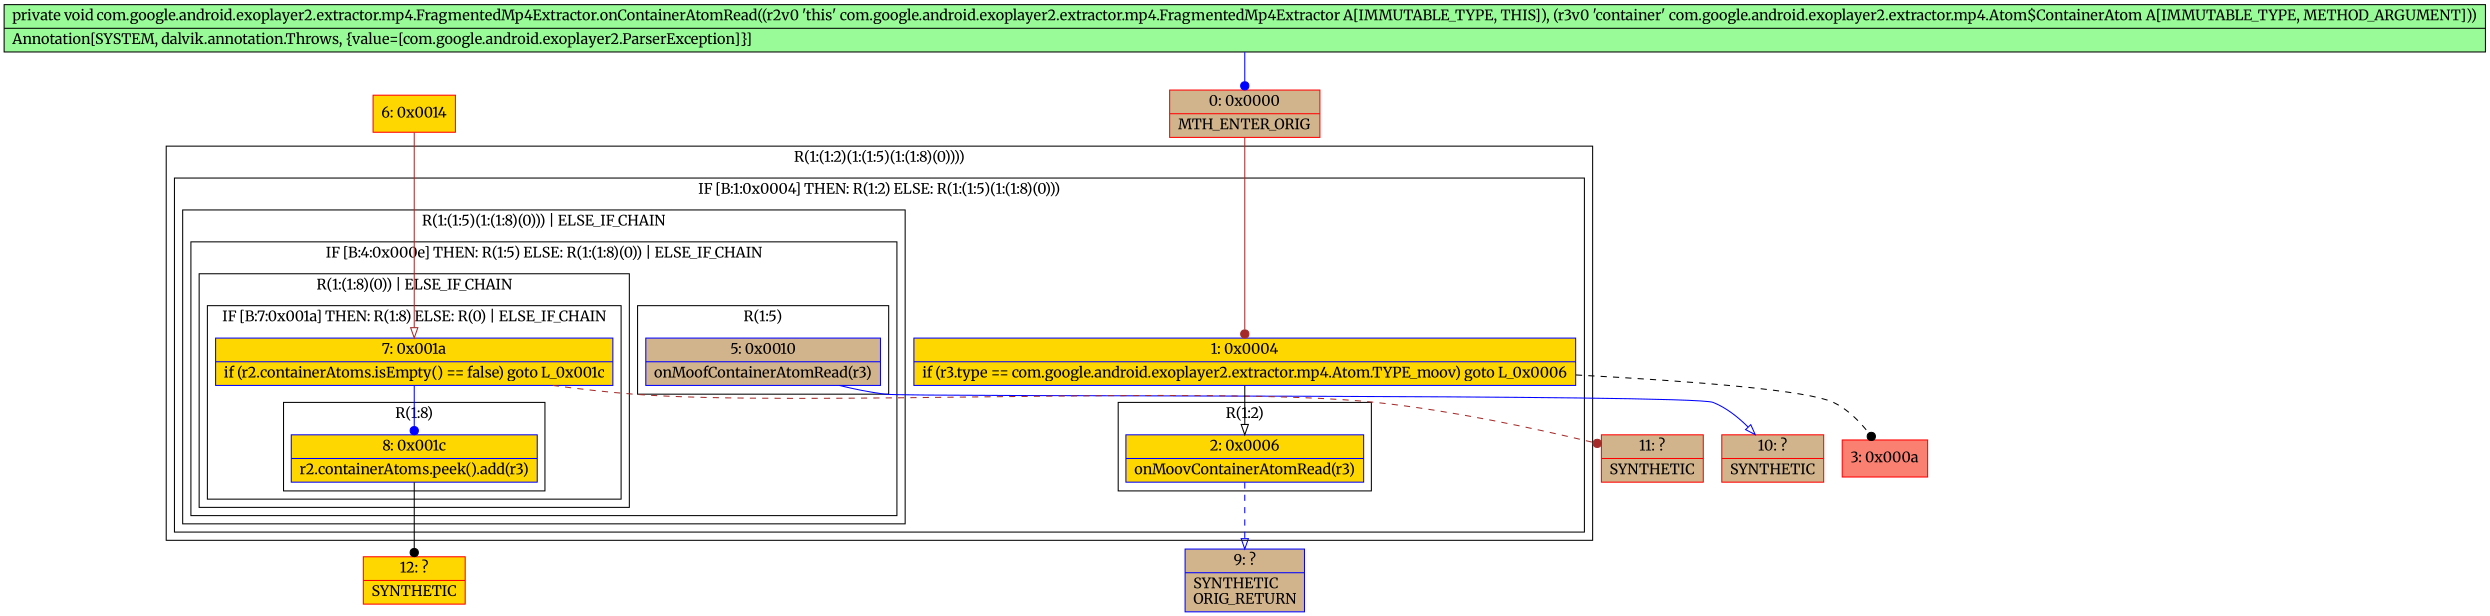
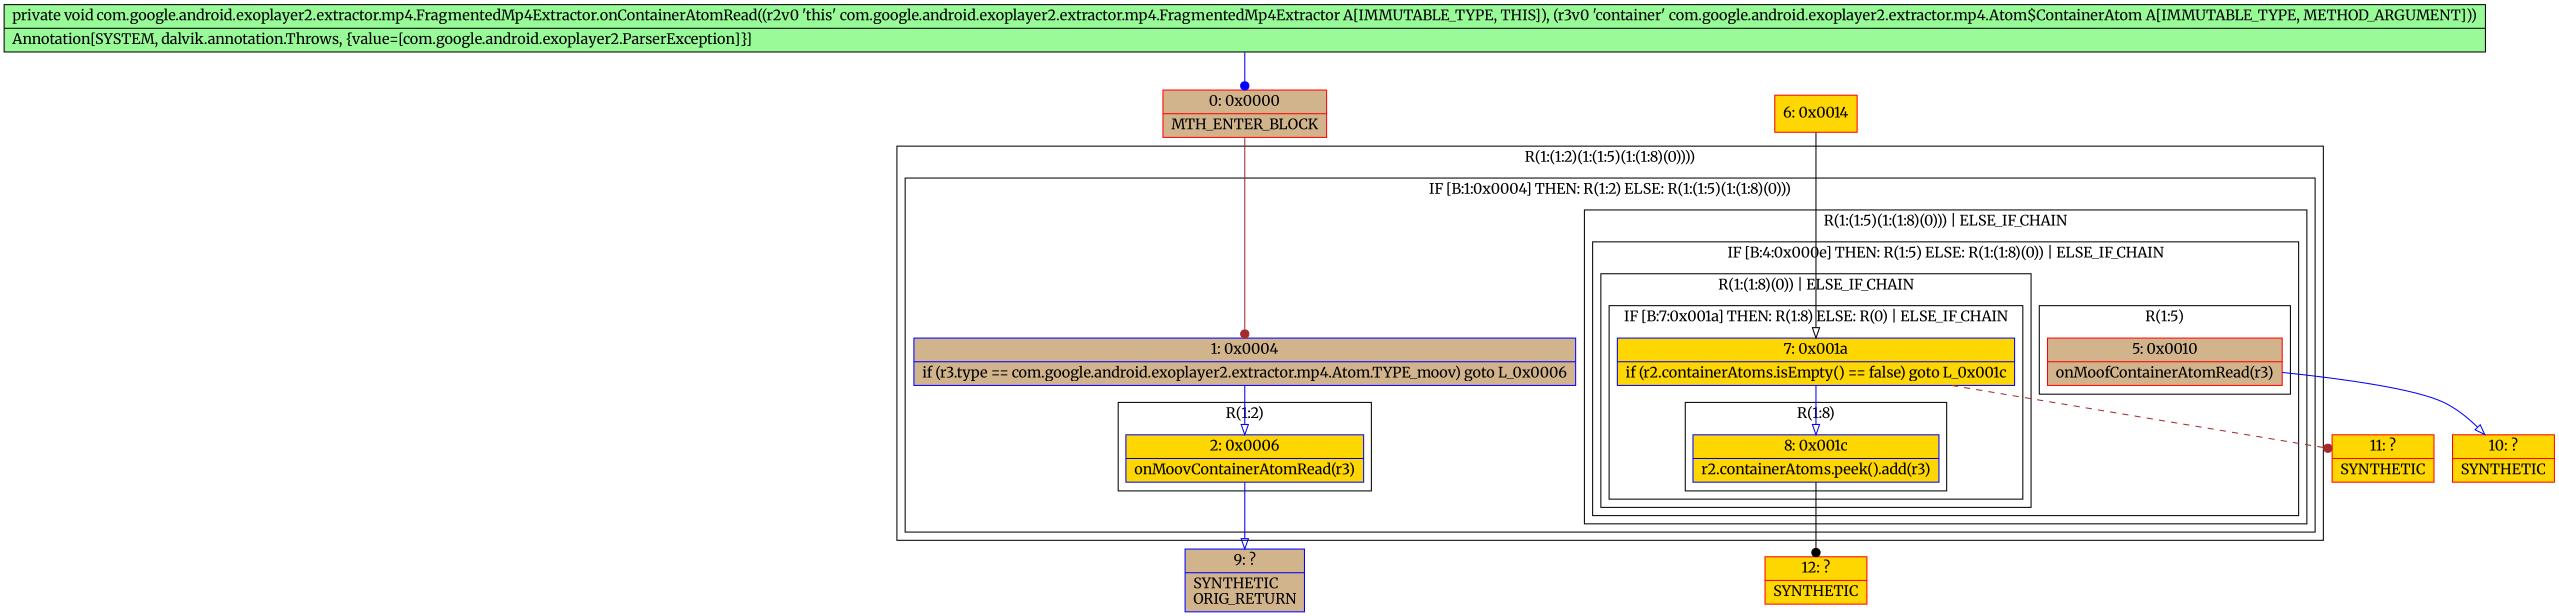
node "0: 0x0000": text "MTH_ENTER_ORIG" -> "MTH_ENTER_BLOCK"
edge "6: 0x0014" -> "7: 0x001a": color brown -> black
node "5: 0x0010": color blue -> red
node "1: 0x0004": fillcolor gold -> tan
edge "7: 0x001a" -> "8: 0x001c": arrowhead dot -> onormal
edge "1: 0x0004" -> "2: 0x0006": color black -> blue
node "11: ?": fillcolor tan -> gold
node "10: ?": fillcolor tan -> gold
node "3: 0x000a": removed
edge "2: 0x0006" -> "9: ?": style dashed -> solid
